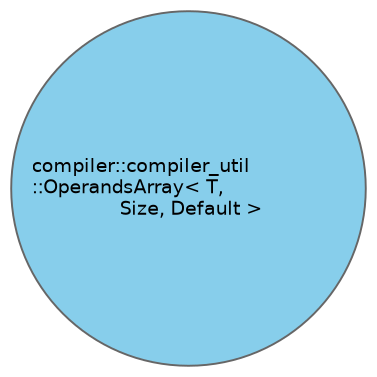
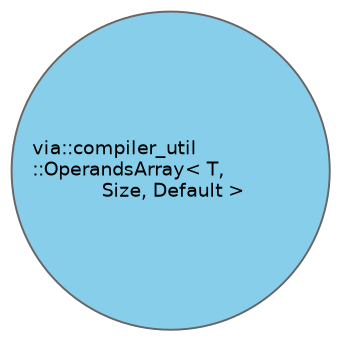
node "compiler::compiler_util ::OperandsArray< T, Size, Default >": label "compiler::compiler_util ::OperandsArray< T, Size, Default >" -> "via::compiler_util ::OperandsArray< T, Size, Default >"
